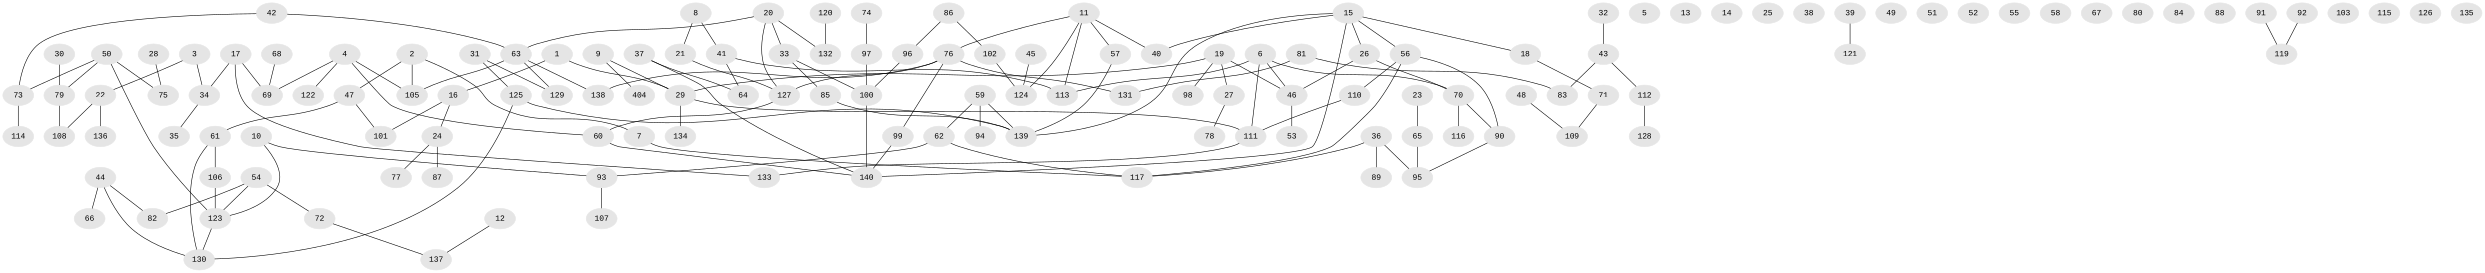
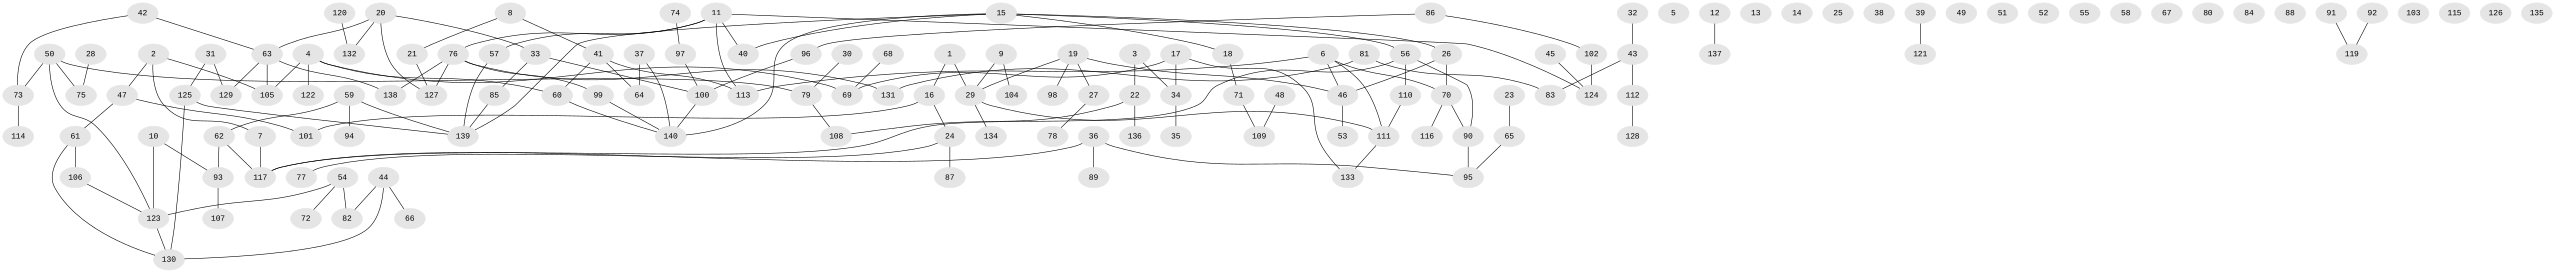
node "404": label "404" -> "104"
edge "127" -- "60": now "41" -- "60"
edge "72" -- "137": removed
